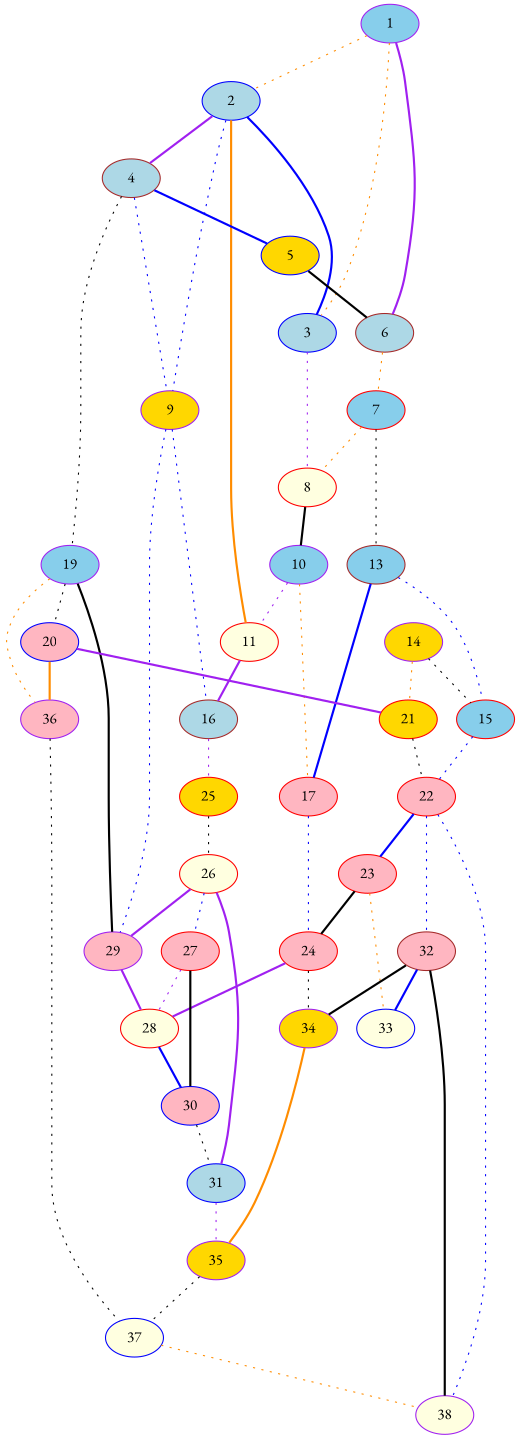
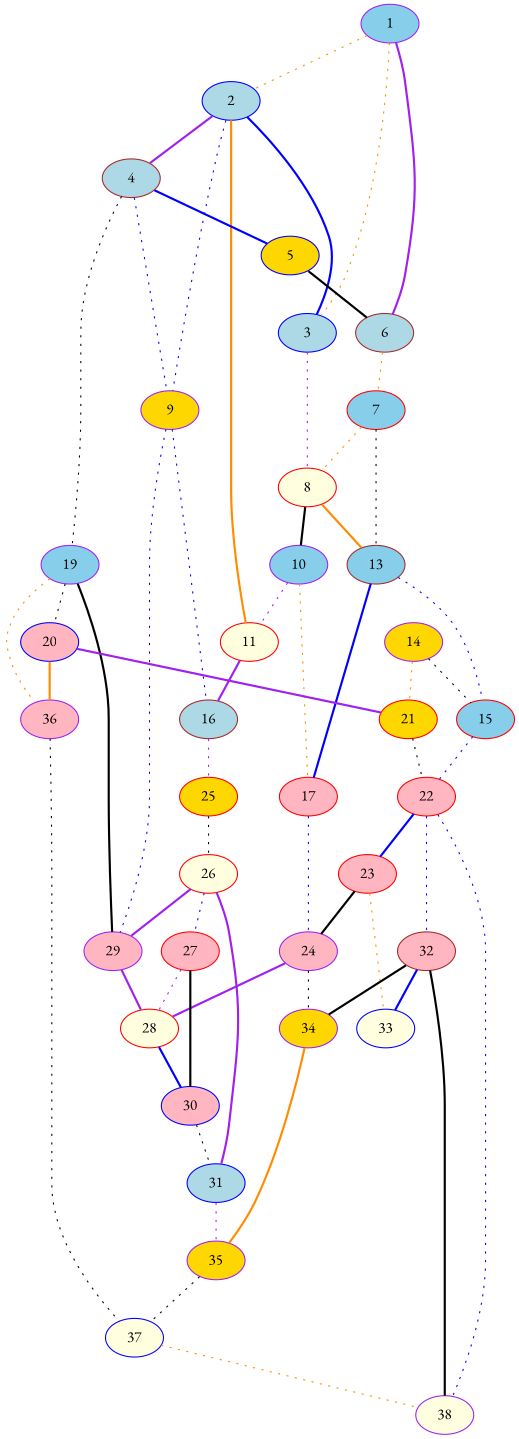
edge "8" -- "13": added
node "24": color red -> purple
